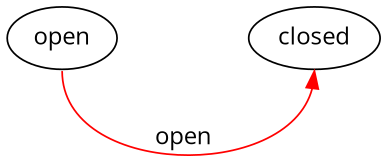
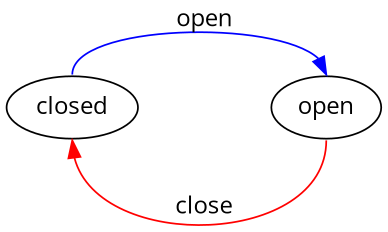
edge "closed" -> "open": added, label "open"
edge "open" -> "closed": label " open " -> " close "
